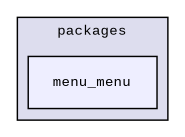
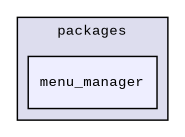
node "menu_menu": label "menu_menu" -> "menu_manager"
